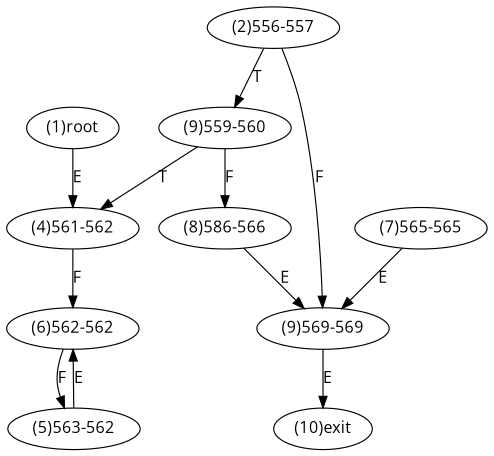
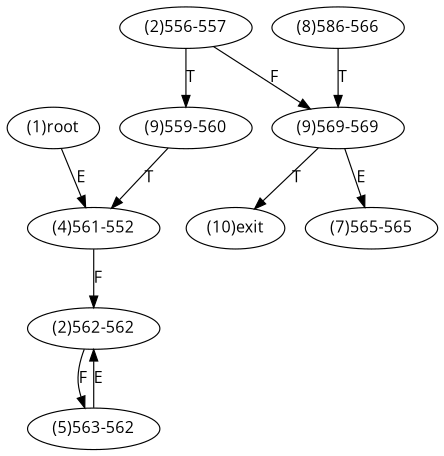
edge "(9)559-560" -> "(8)586-566": removed, label "F"
node "(4)561-562": label "(4)561-562" -> "(4)561-552"
edge "(7)565-565" -> "(9)569-569": reversed
edge "(8)586-566" -> "(9)569-569": label "E" -> "T"
node "(6)562-562": label "(6)562-562" -> "(2)562-562"
edge "(9)569-569" -> "(10)exit": label "E" -> "T"
